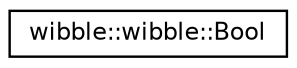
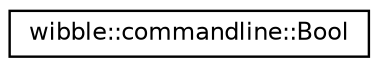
node "wibble::wibble::Bool": label "wibble::wibble::Bool" -> "wibble::commandline::Bool"
